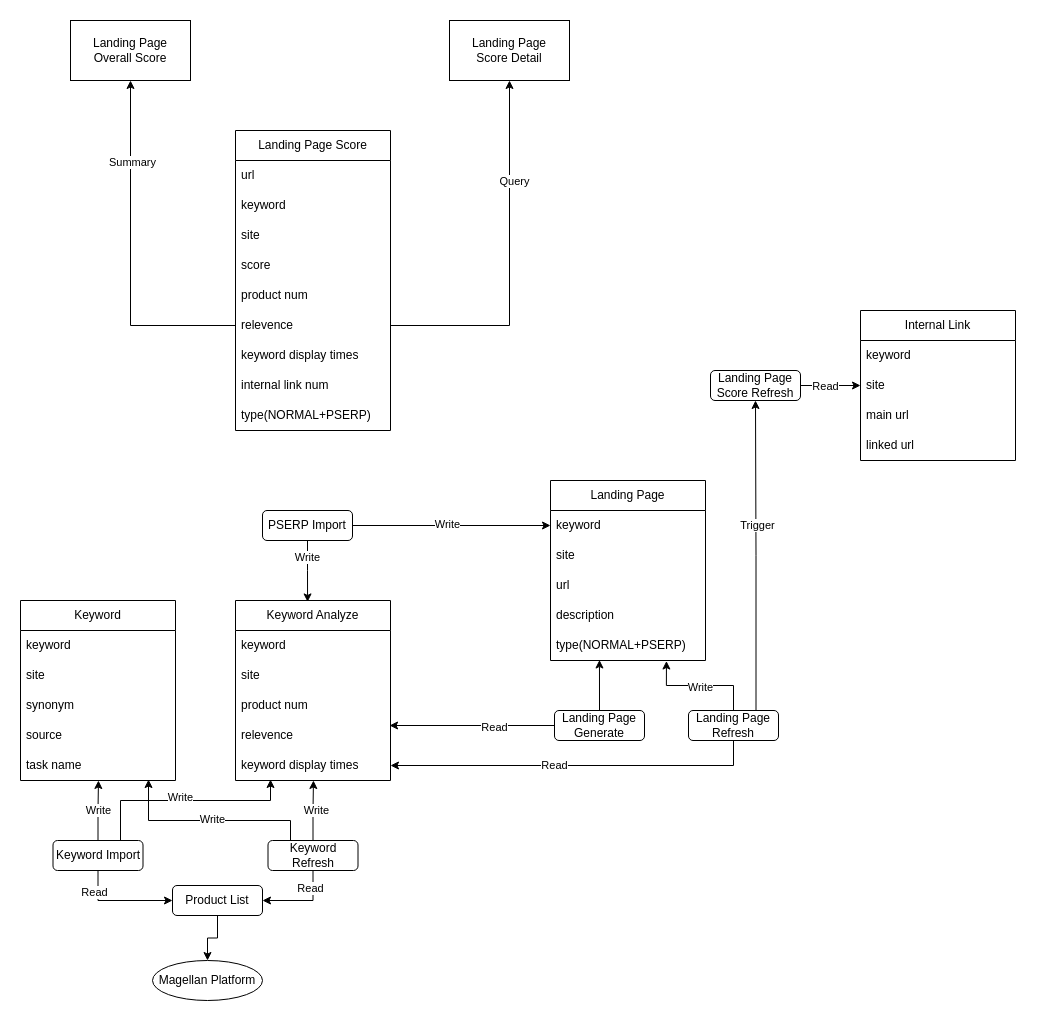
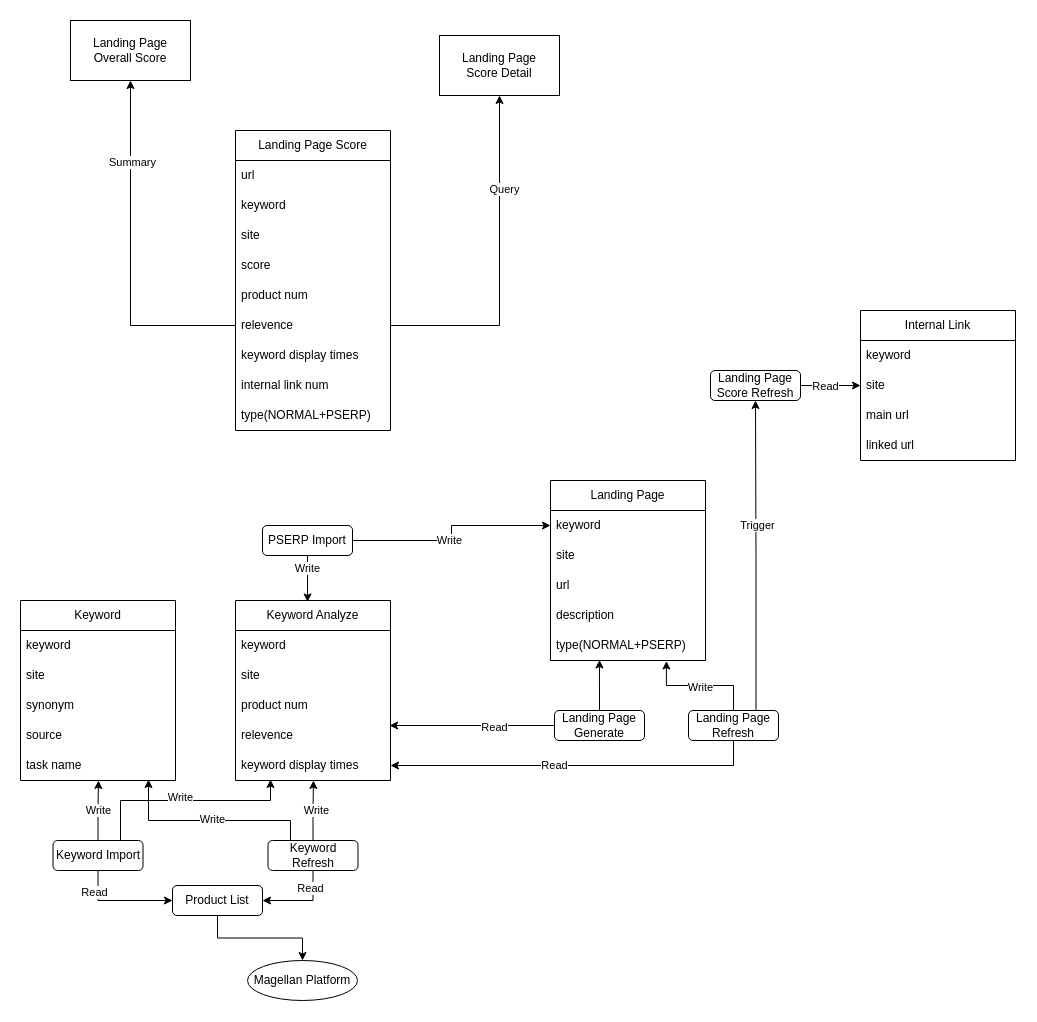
node "Landing Page Score Detail": moved (510, 51) -> (500, 66)
node "PSERP Import": moved (308, 526) -> (308, 541)
node "Magellan Platform": moved (208, 981) -> (303, 981)
